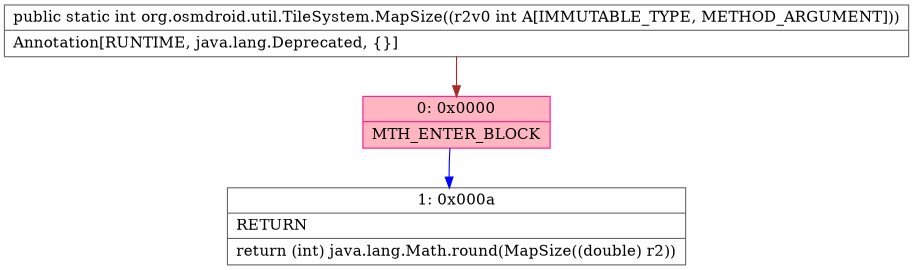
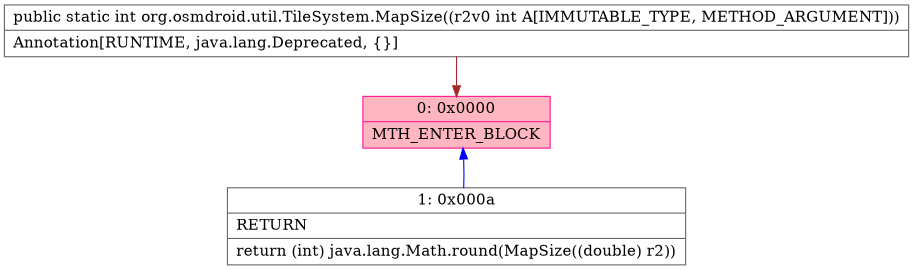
edge "0: 0x0000" -> "1: 0x000a": reversed
